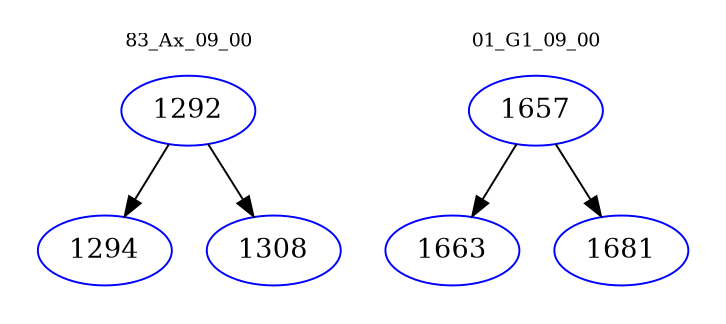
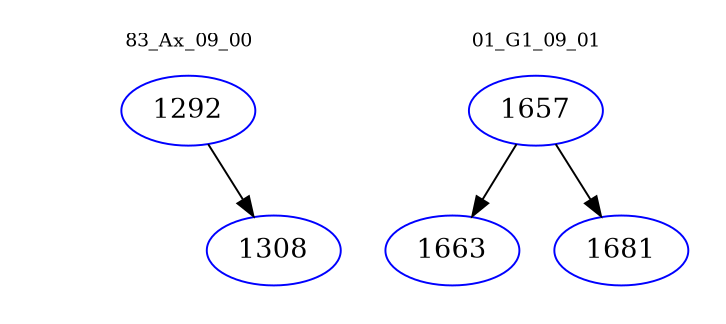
cluster "01_G1_09_00": label "01_G1_09_00" -> "01_G1_09_01"
node "1294": removed
